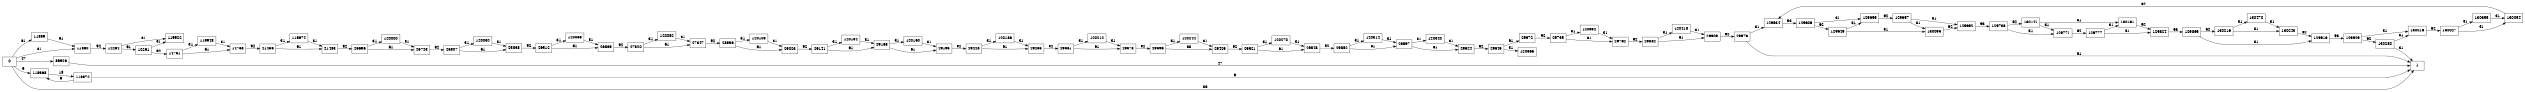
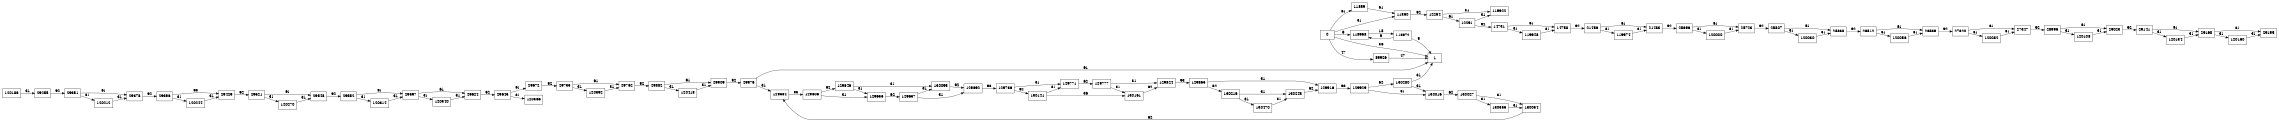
edge "130141" -> "130161": label "31" -> "36"
node "29228": removed
